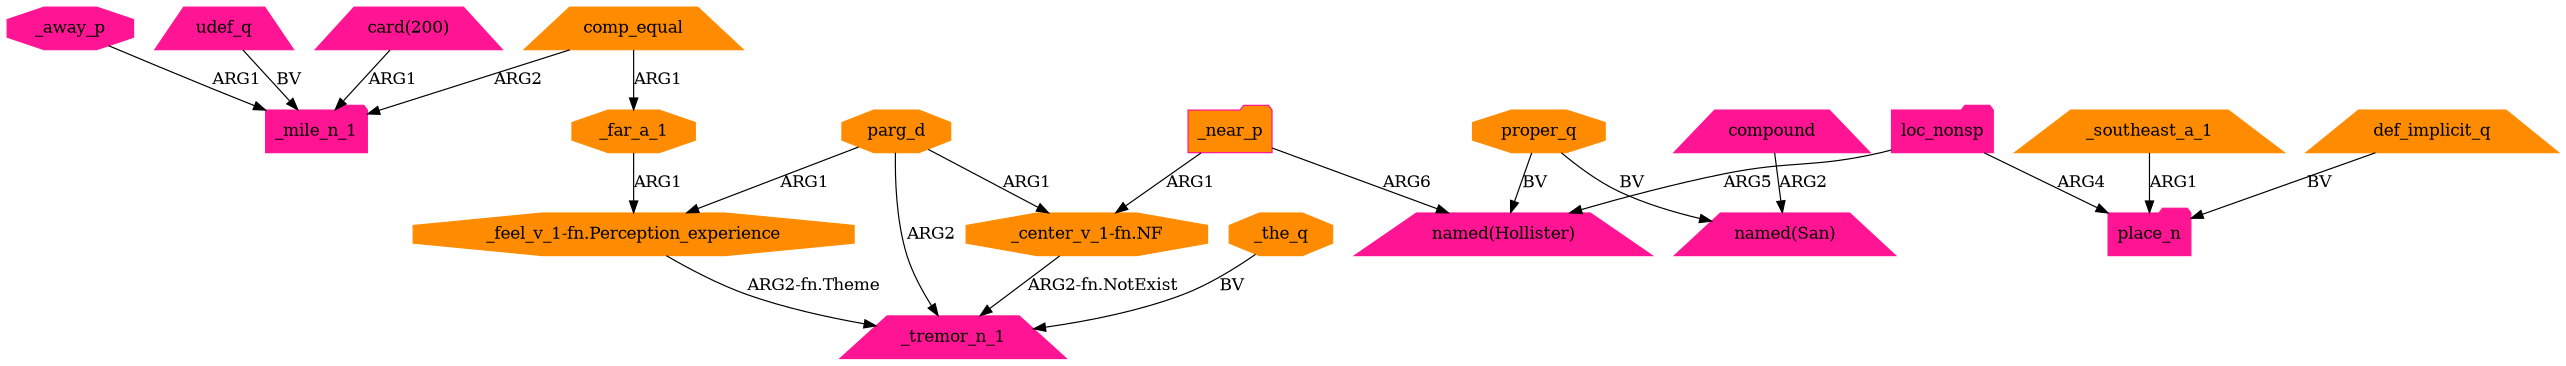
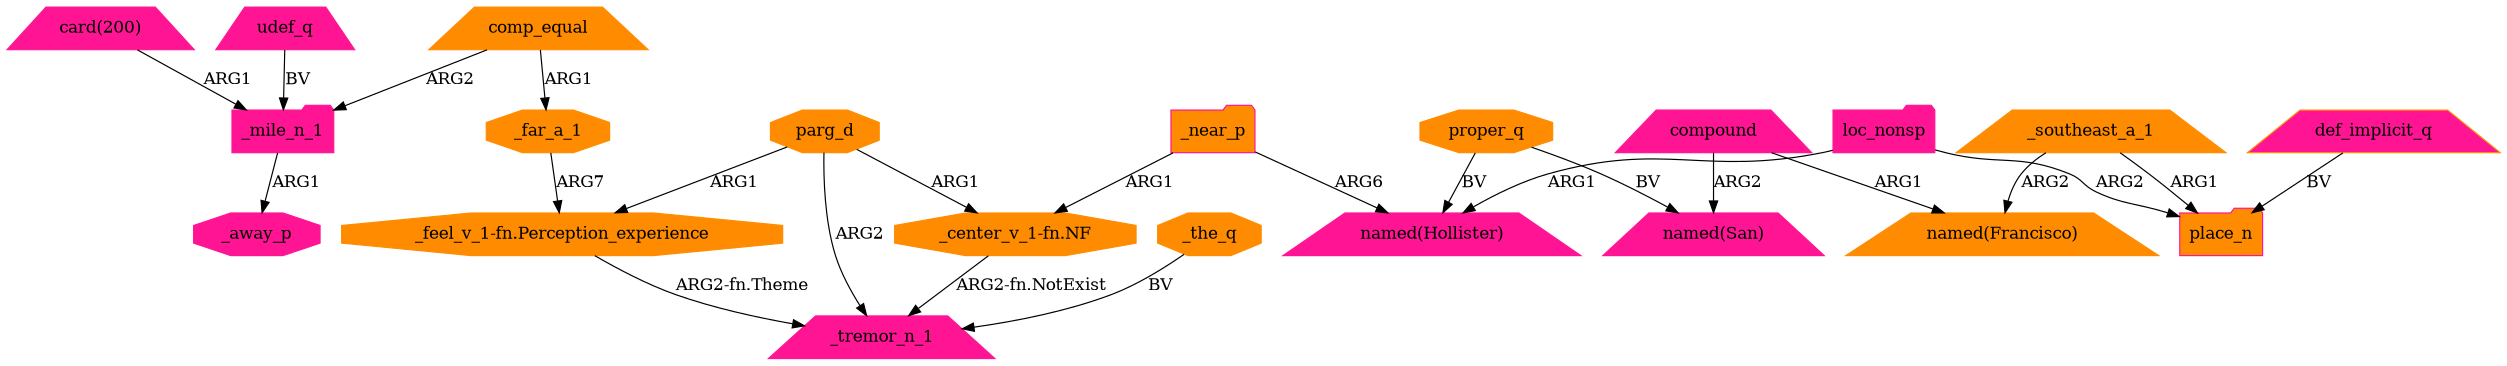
edge "_away_p" -> "_mile_n_1": reversed
node "def_implicit_q": fillcolor darkorange -> deeppink
edge "_far_a_1" -> "_feel_v_1-fn.Perception_experience": label "ARG1" -> "ARG7"
edge "loc_nonsp" -> "named(Hollister)": label "ARG5" -> "ARG1"
edge "loc_nonsp" -> "place_n": label "ARG4" -> "ARG2"
node "named(Francisco)": added
node "place_n": fillcolor deeppink -> darkorange
